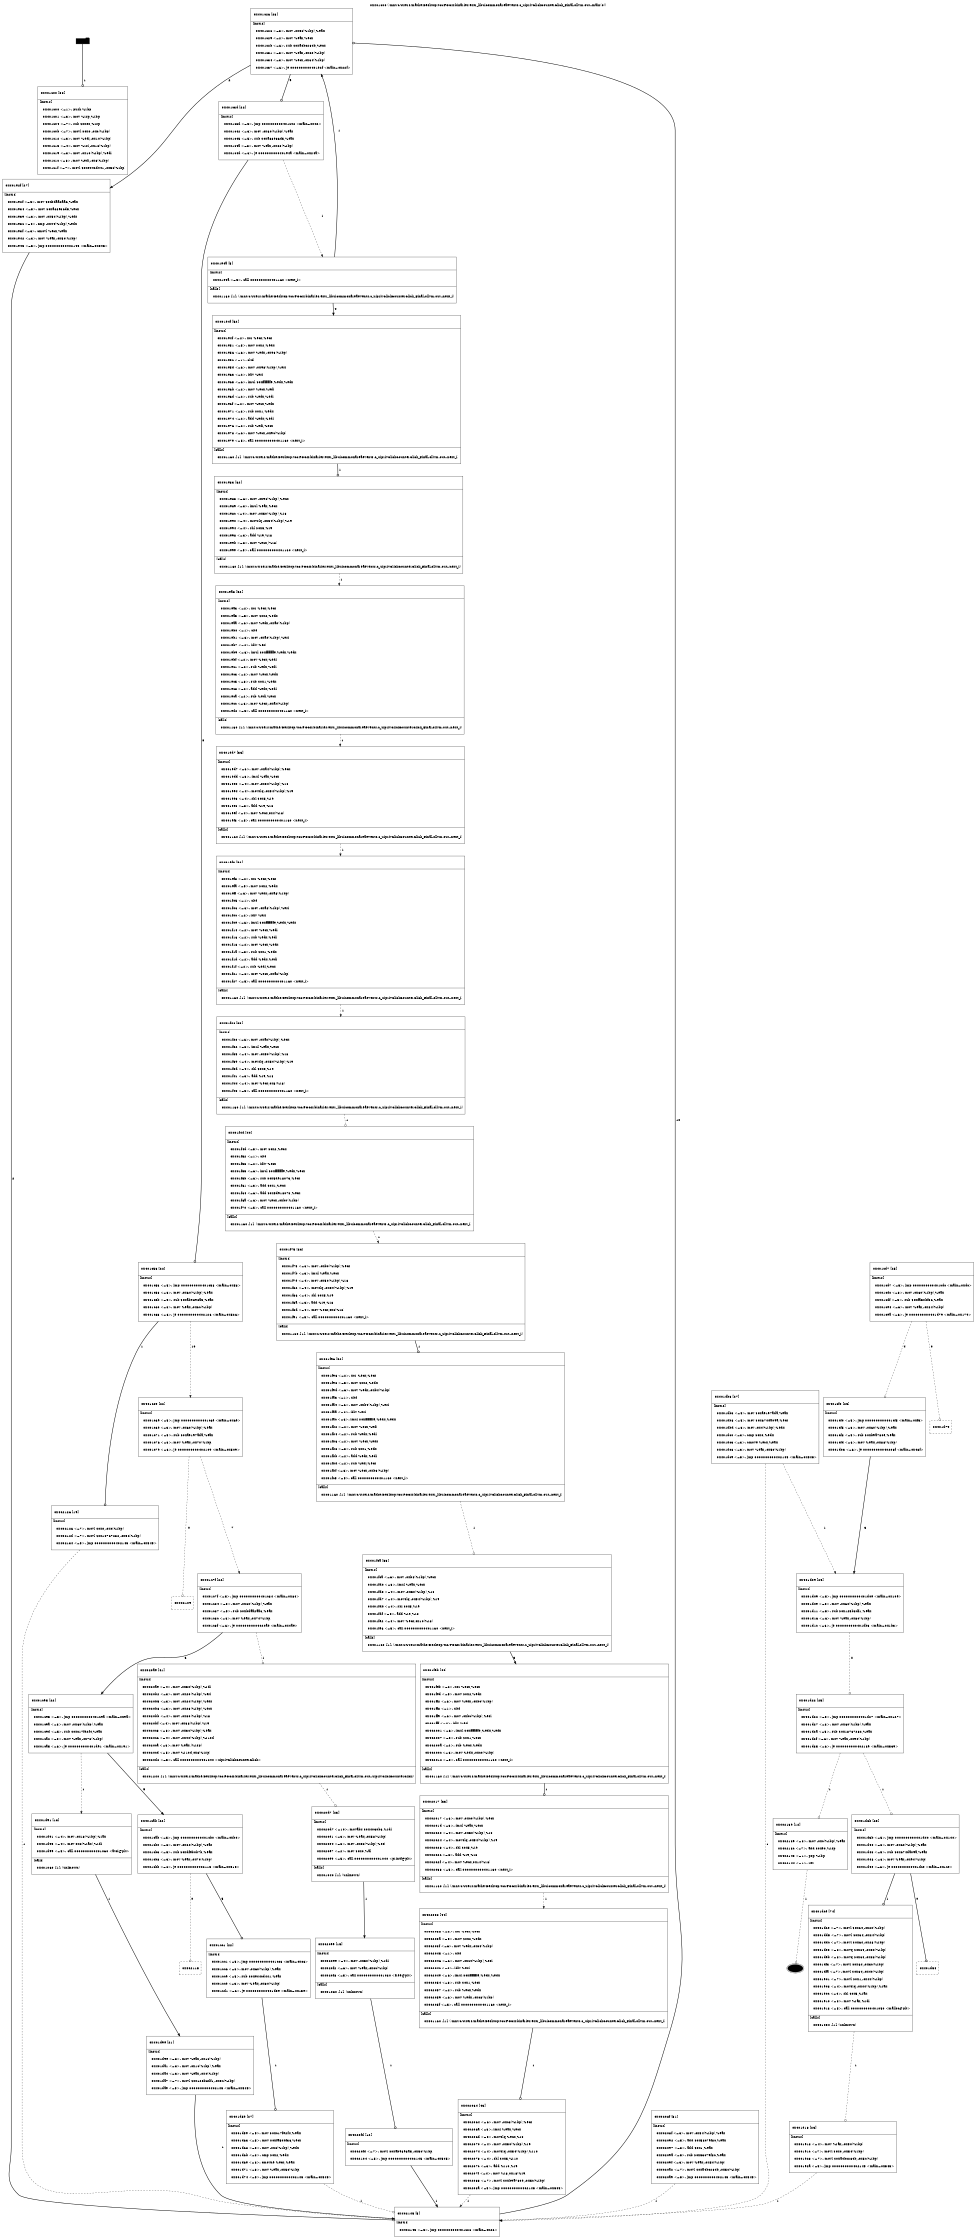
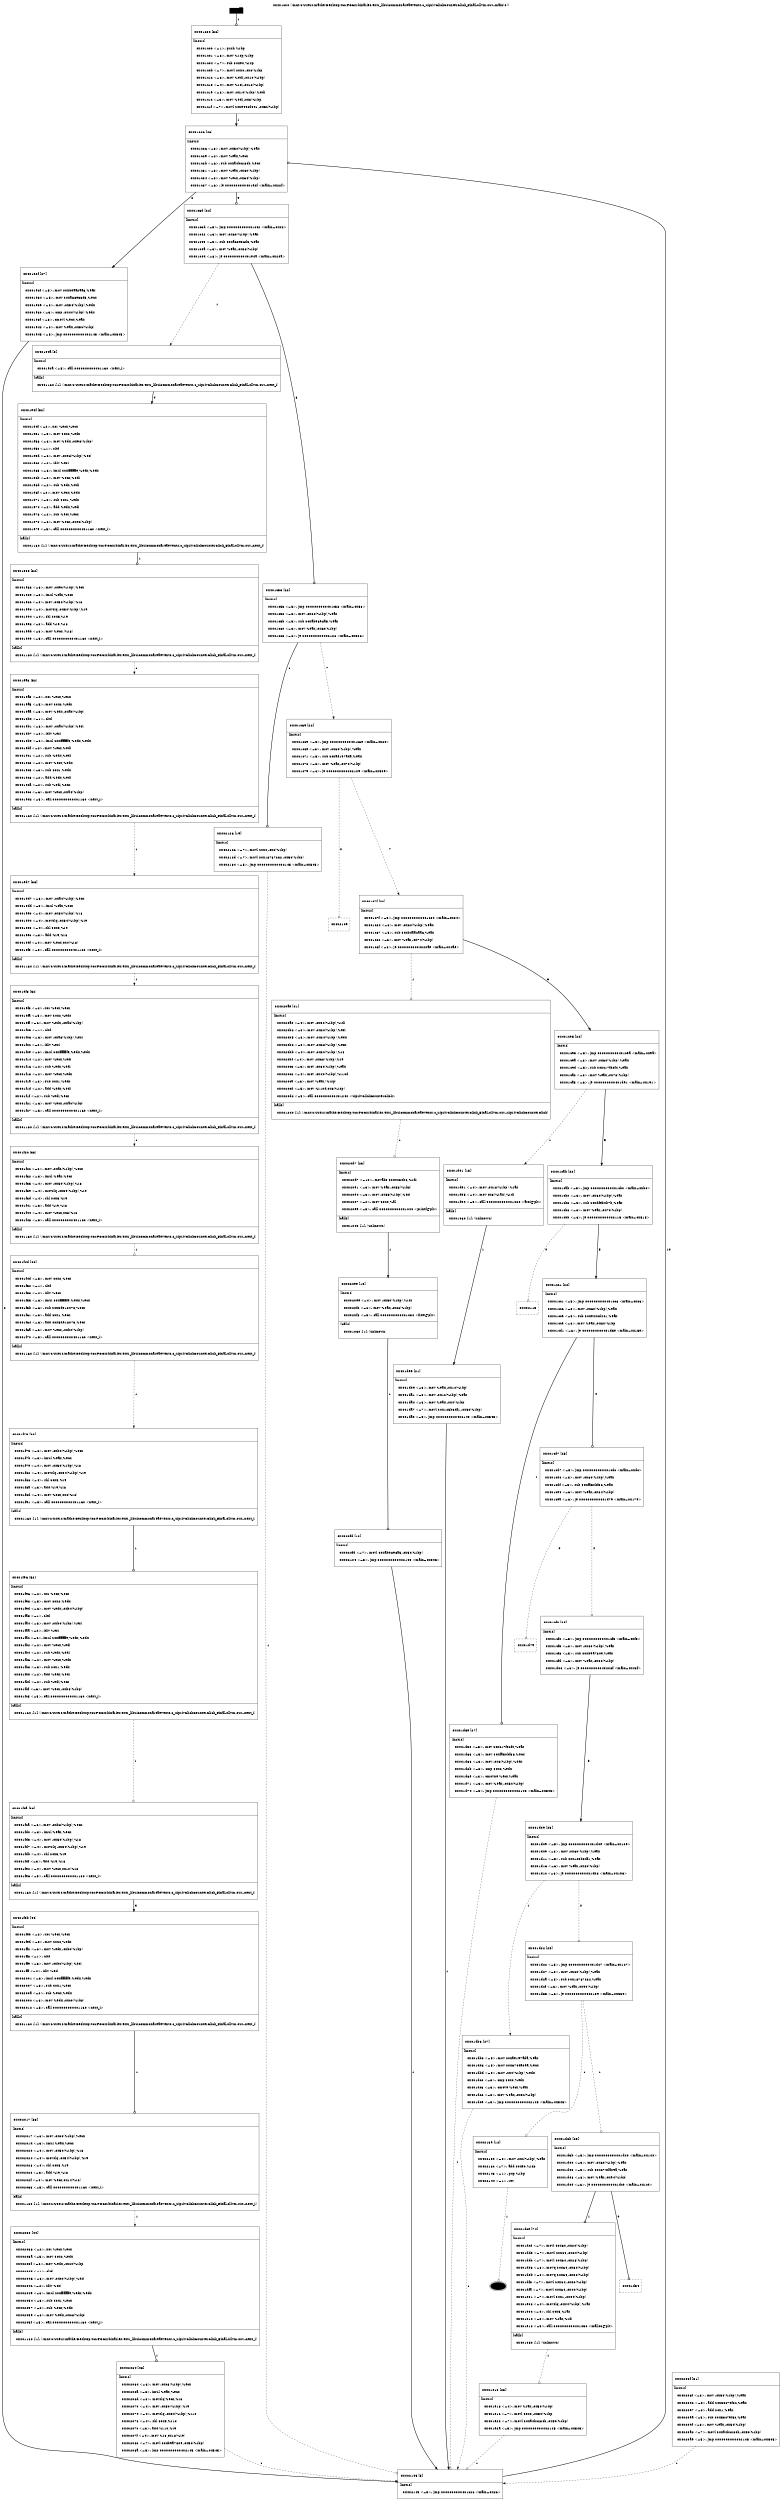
edge "0x401e4a [5]" -> "0x401c26 [23]": now "0x401c00 [38]" -> "0x401c26 [23]"
edge "0x401c53 [22]" -> "0x401c69 [22]": label " 10" -> " 7"
edge "0x401cc1 [22]" -> "0x401cd7 [25]": added, label "4"
edge "0x401db3 [27]" -> "0x401d09 [25]": reversed
edge "0x401cab [22]" -> "0x401cc1 [22]": arrowhead odot -> normal
